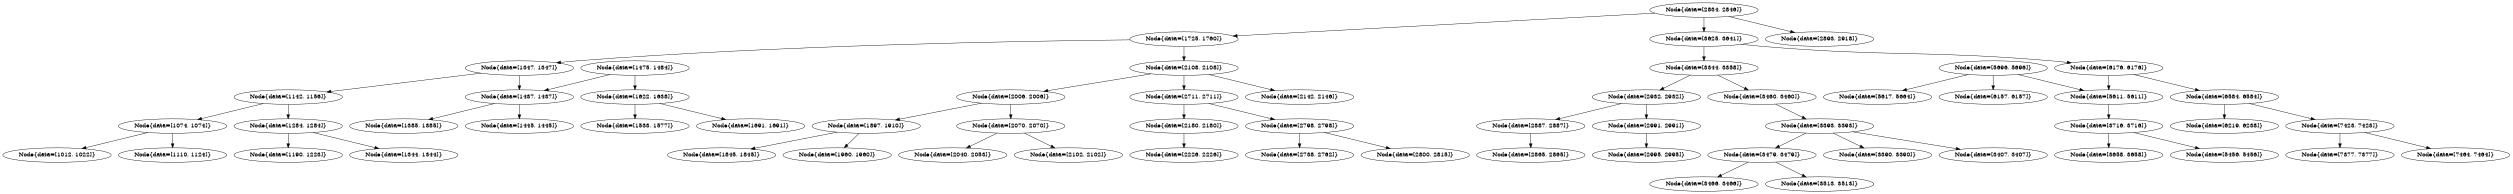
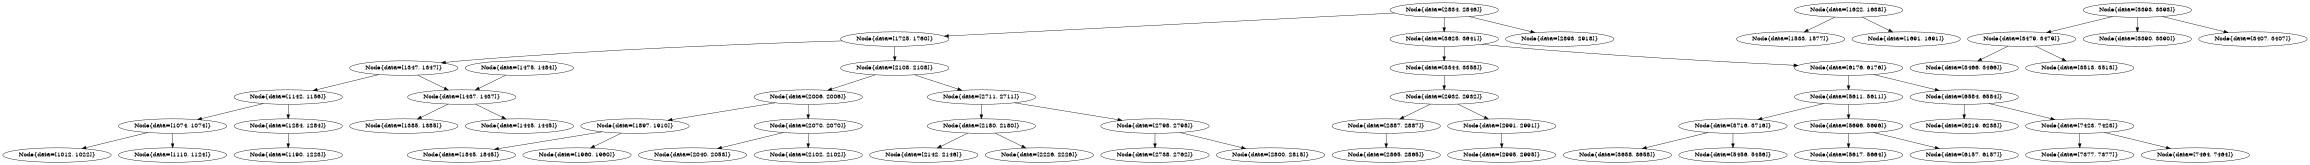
edge "Node{data=[1475, 1484]}" -> "Node{data=[1622, 1638]}": removed
edge "Node{data=[2108, 2108]}" -> "Node{data=[2142, 2146]}": now "Node{data=[2180, 2180]}" -> "Node{data=[2142, 2146]}"
edge "Node{data=[5696, 5696]}" -> "Node{data=[5611, 5611]}": reversed
node "Node{data=[3460, 3460]}": removed
node "Node{data=[1344, 1344]}": removed
